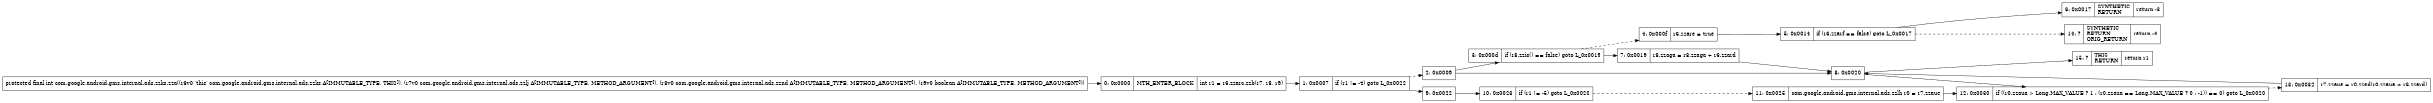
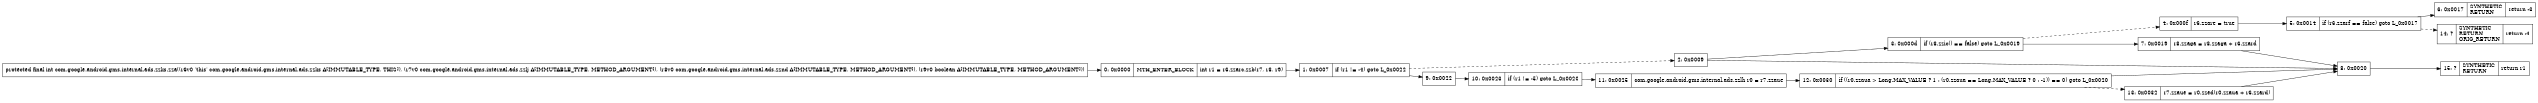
node "15: ?": text "THIS" -> "SYNTHETIC"
edge "8: 0x0020" -> "12: 0x0030": reversed
edge "10: 0x0023" -> "11: 0x0025": style dashed -> solid
